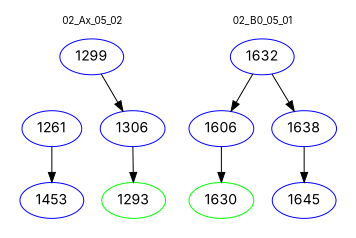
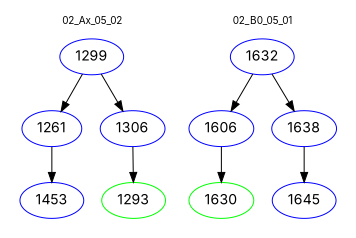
edge "1299" -> "1261": added
